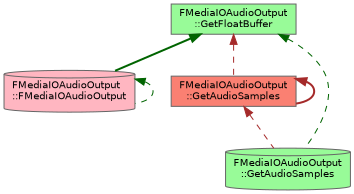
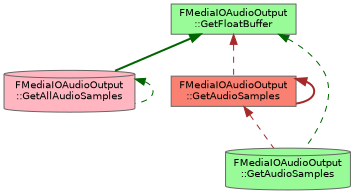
node "FMediaIOAudioOutput ::FMediaIOAudioOutput": label "FMediaIOAudioOutput ::FMediaIOAudioOutput" -> "FMediaIOAudioOutput ::GetAllAudioSamples"
